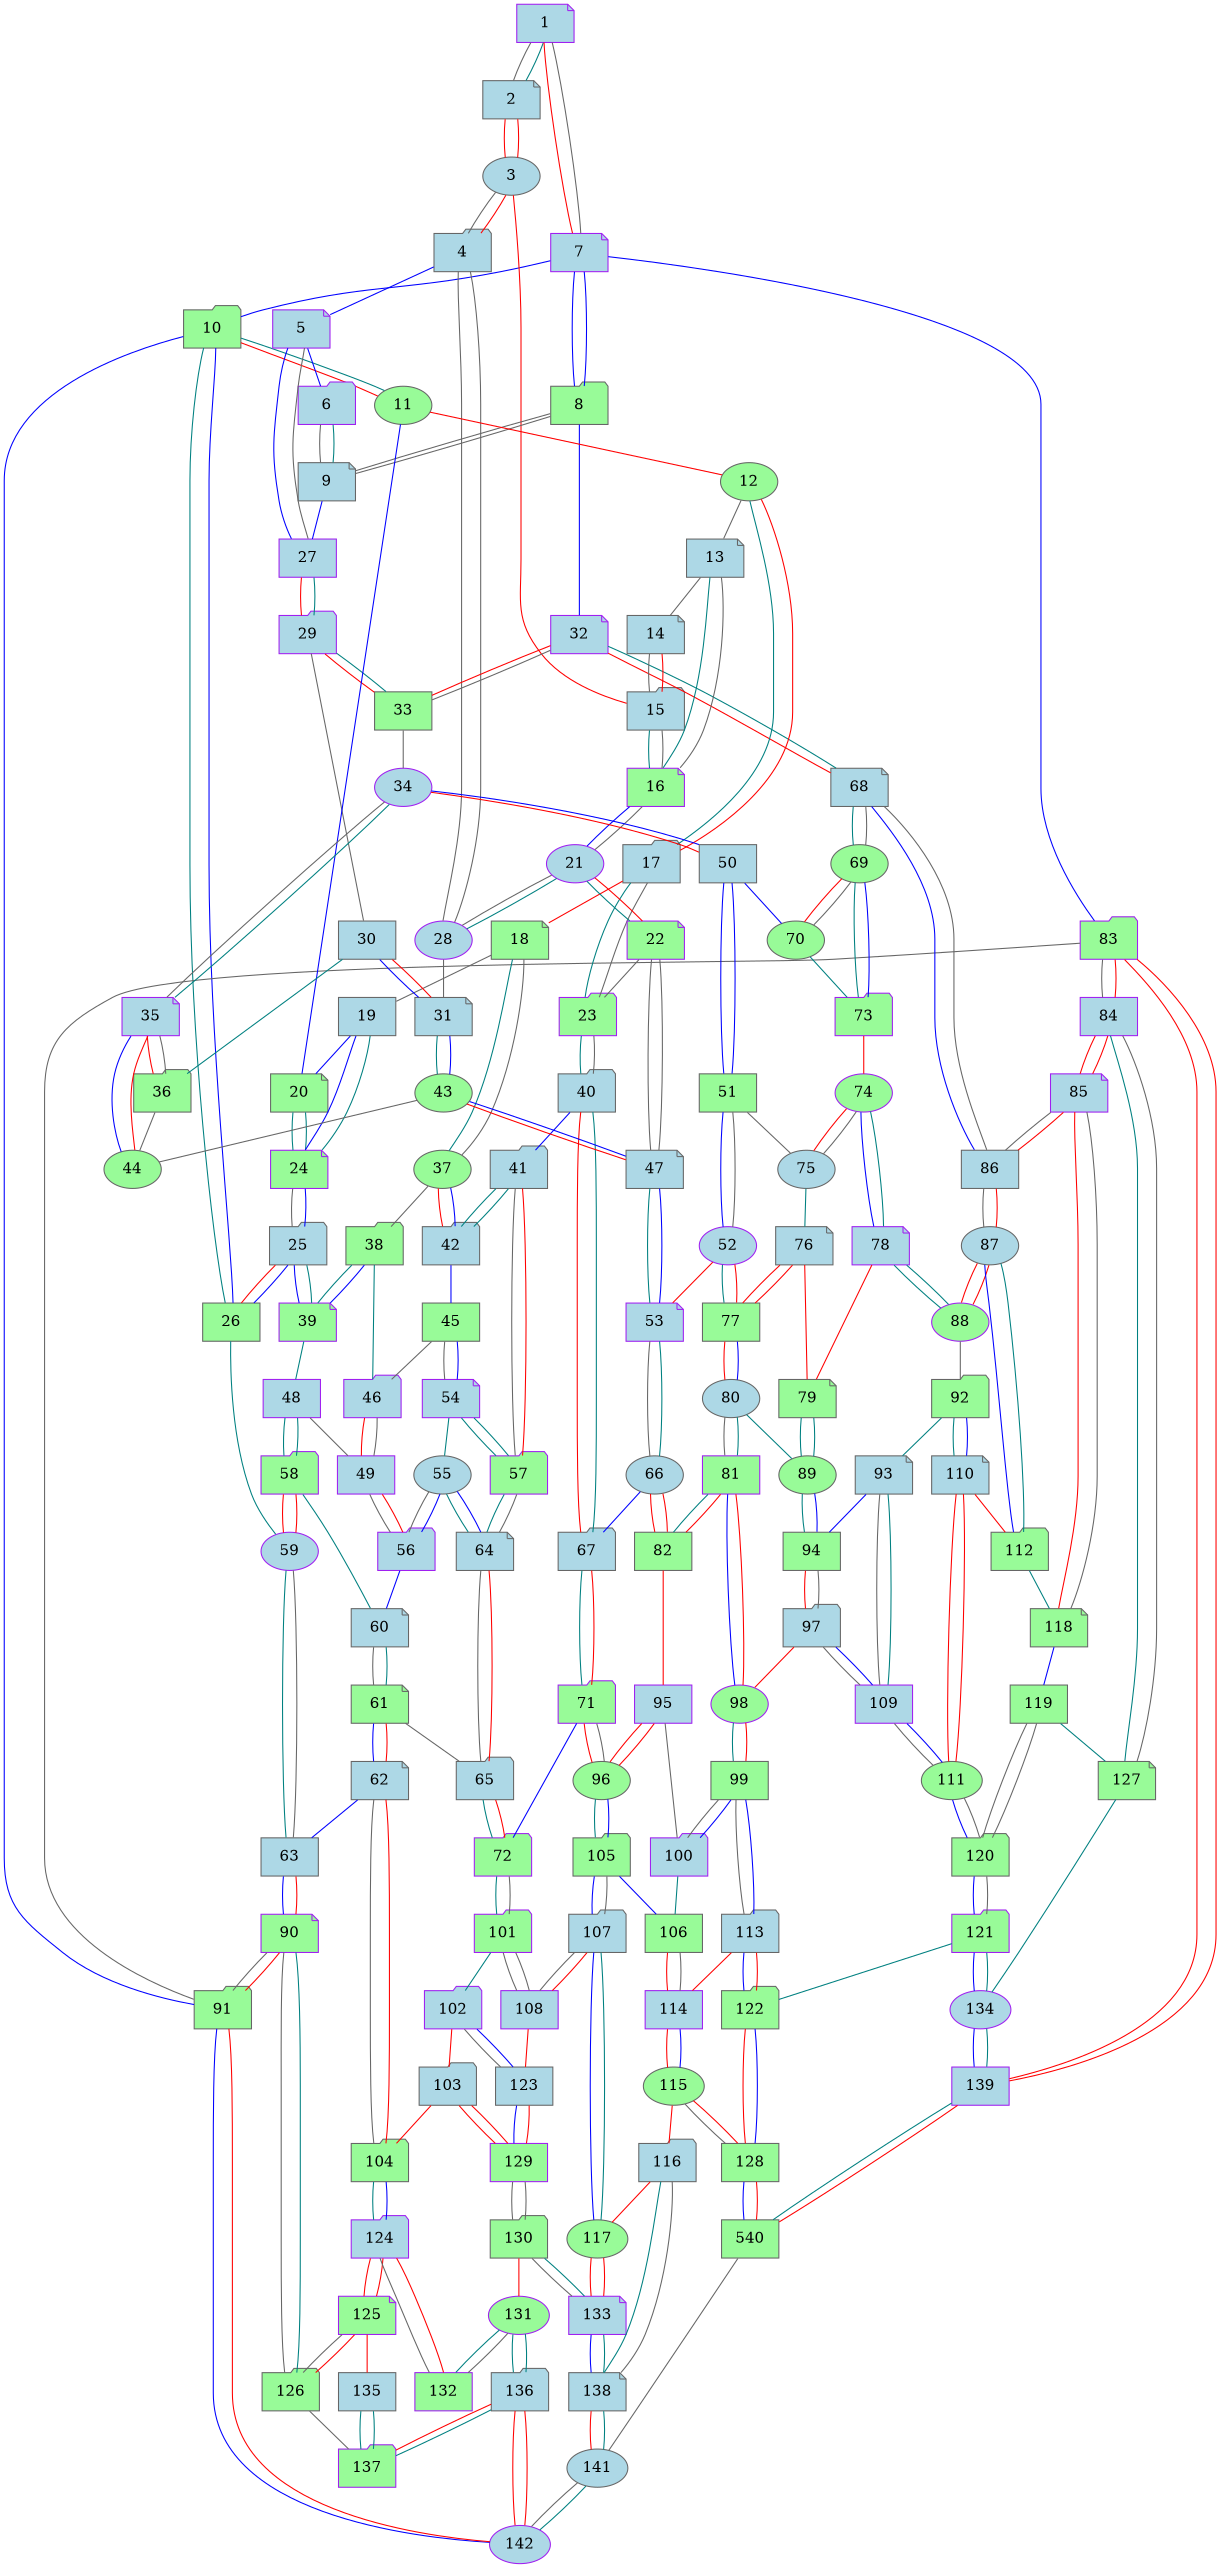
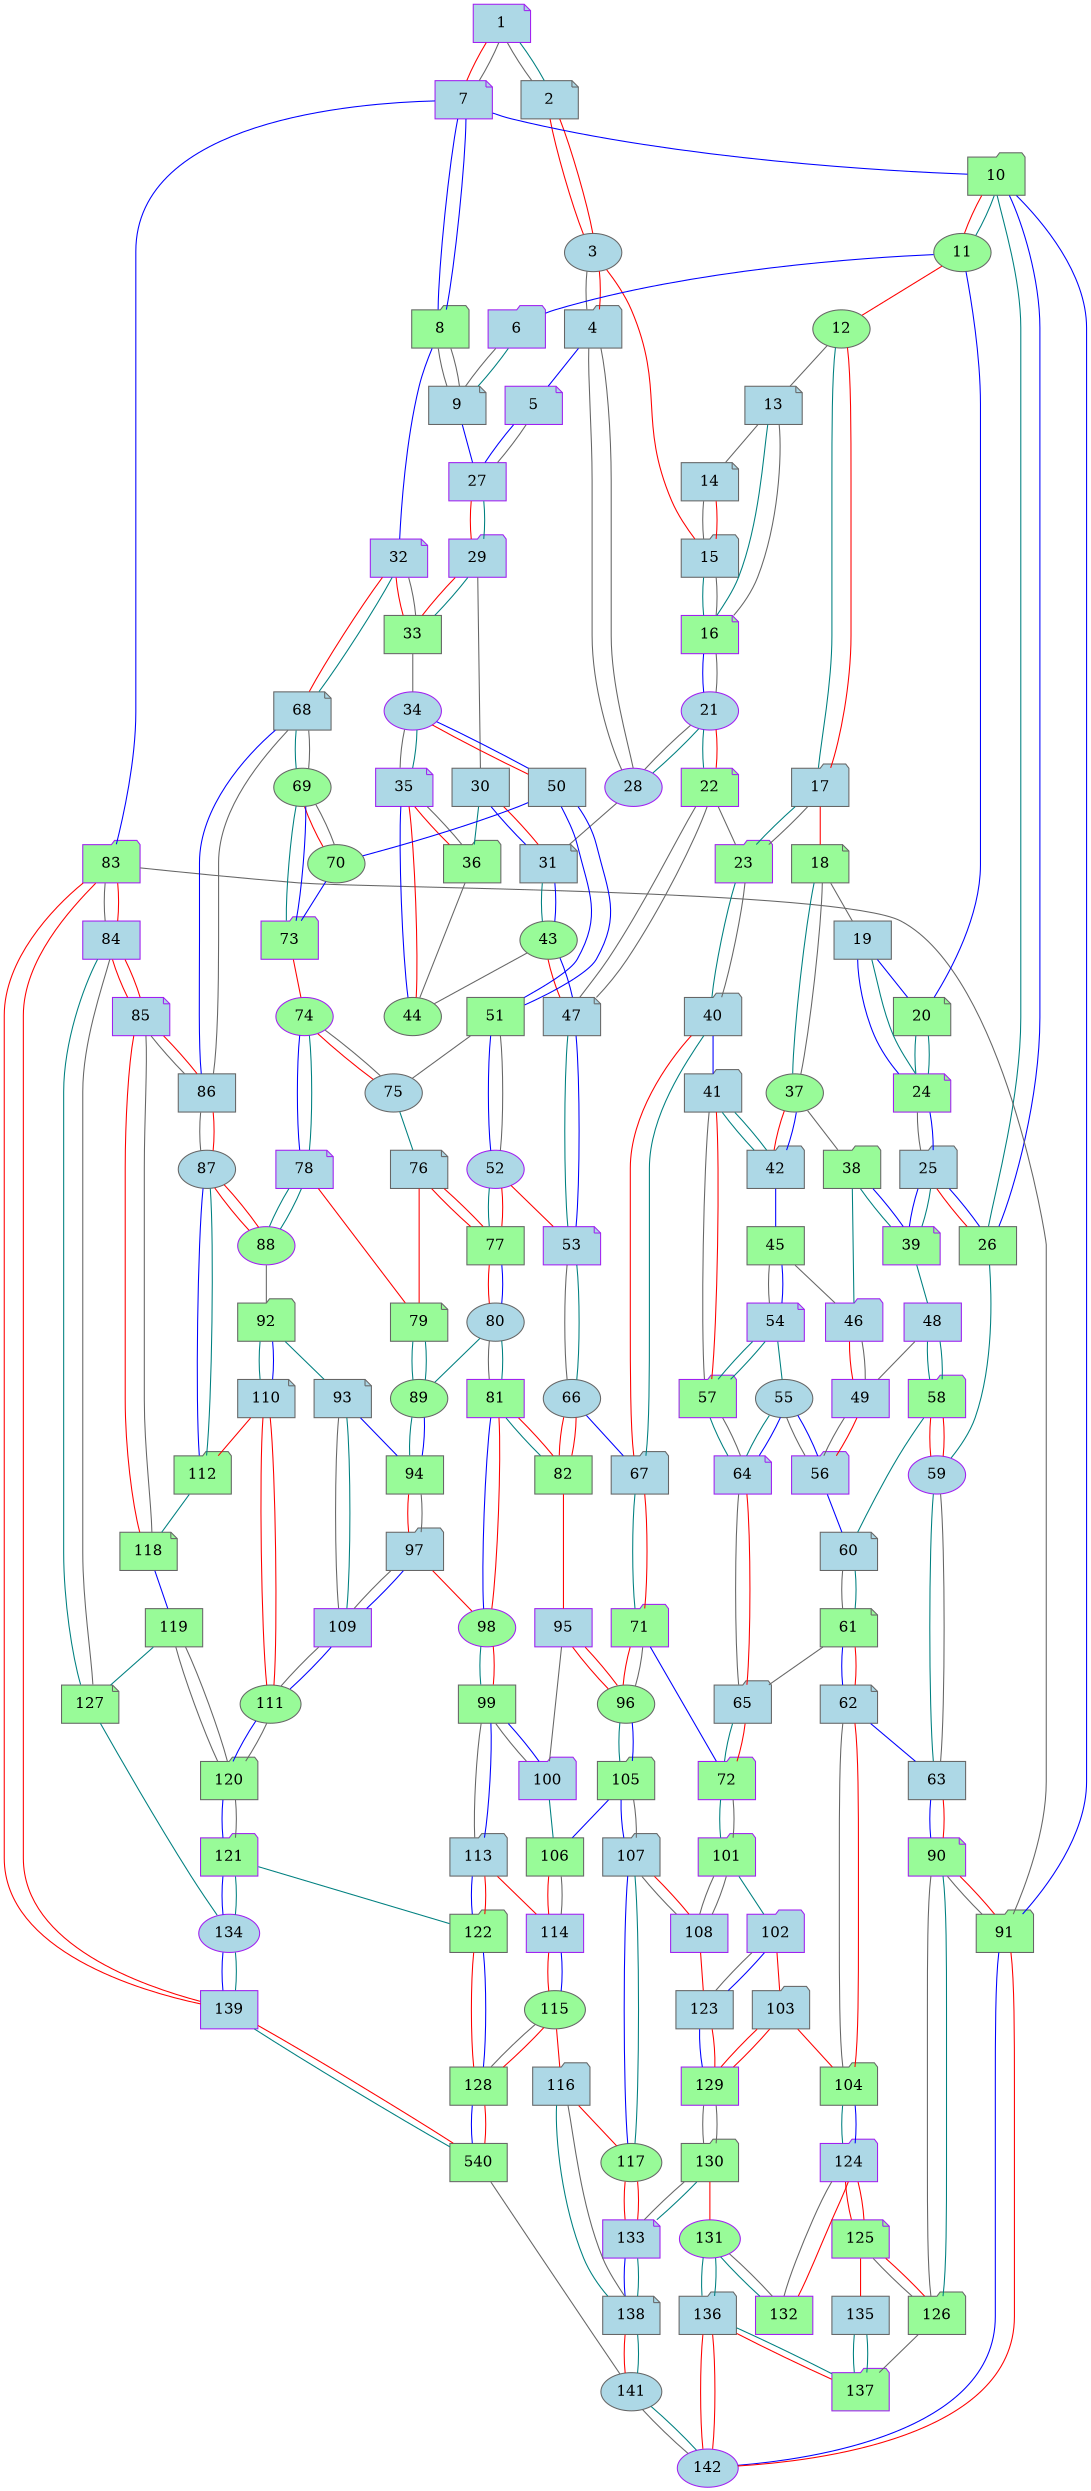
edge "5" -- "6": now "11" -- "6"
edge "70" -- "73": color teal -> blue
node "64": color gray40 -> purple
